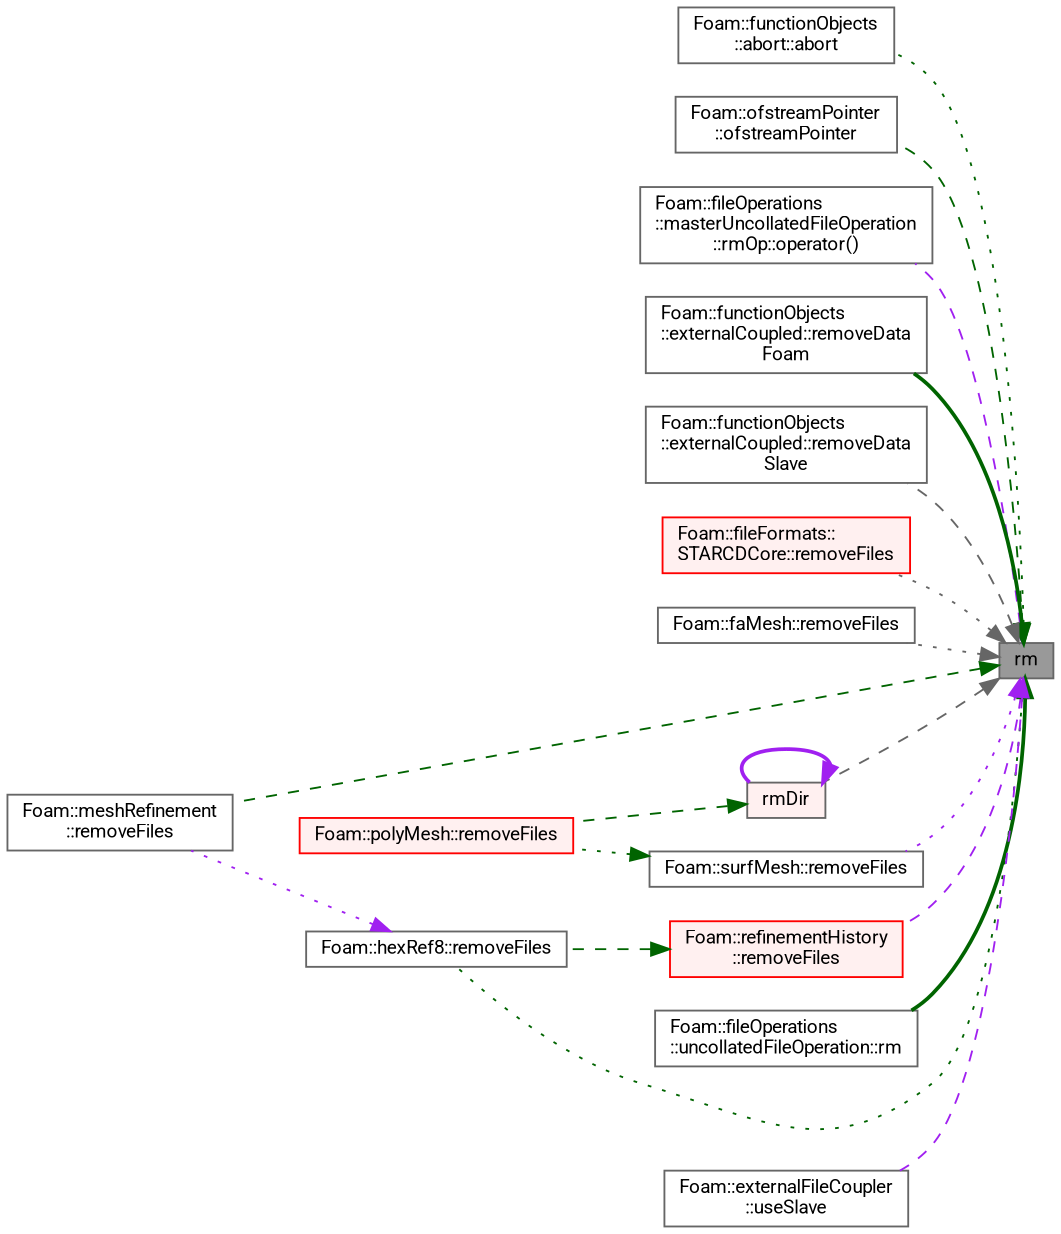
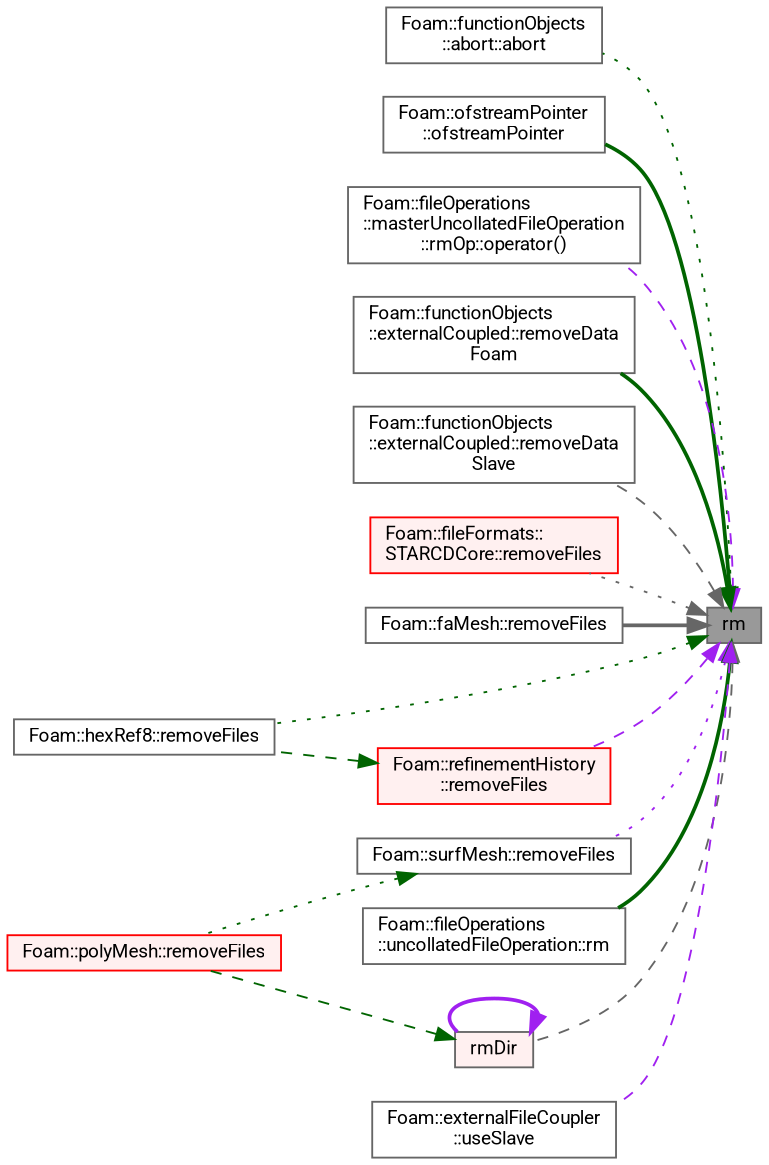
edge "Foam::ofstreamPointer ::ofstreamPointer" -> "rm": style dashed -> bold
edge "Foam::faMesh::removeFiles" -> "rm": style dotted -> bold
node "Foam::meshRefinement ::removeFiles": removed
